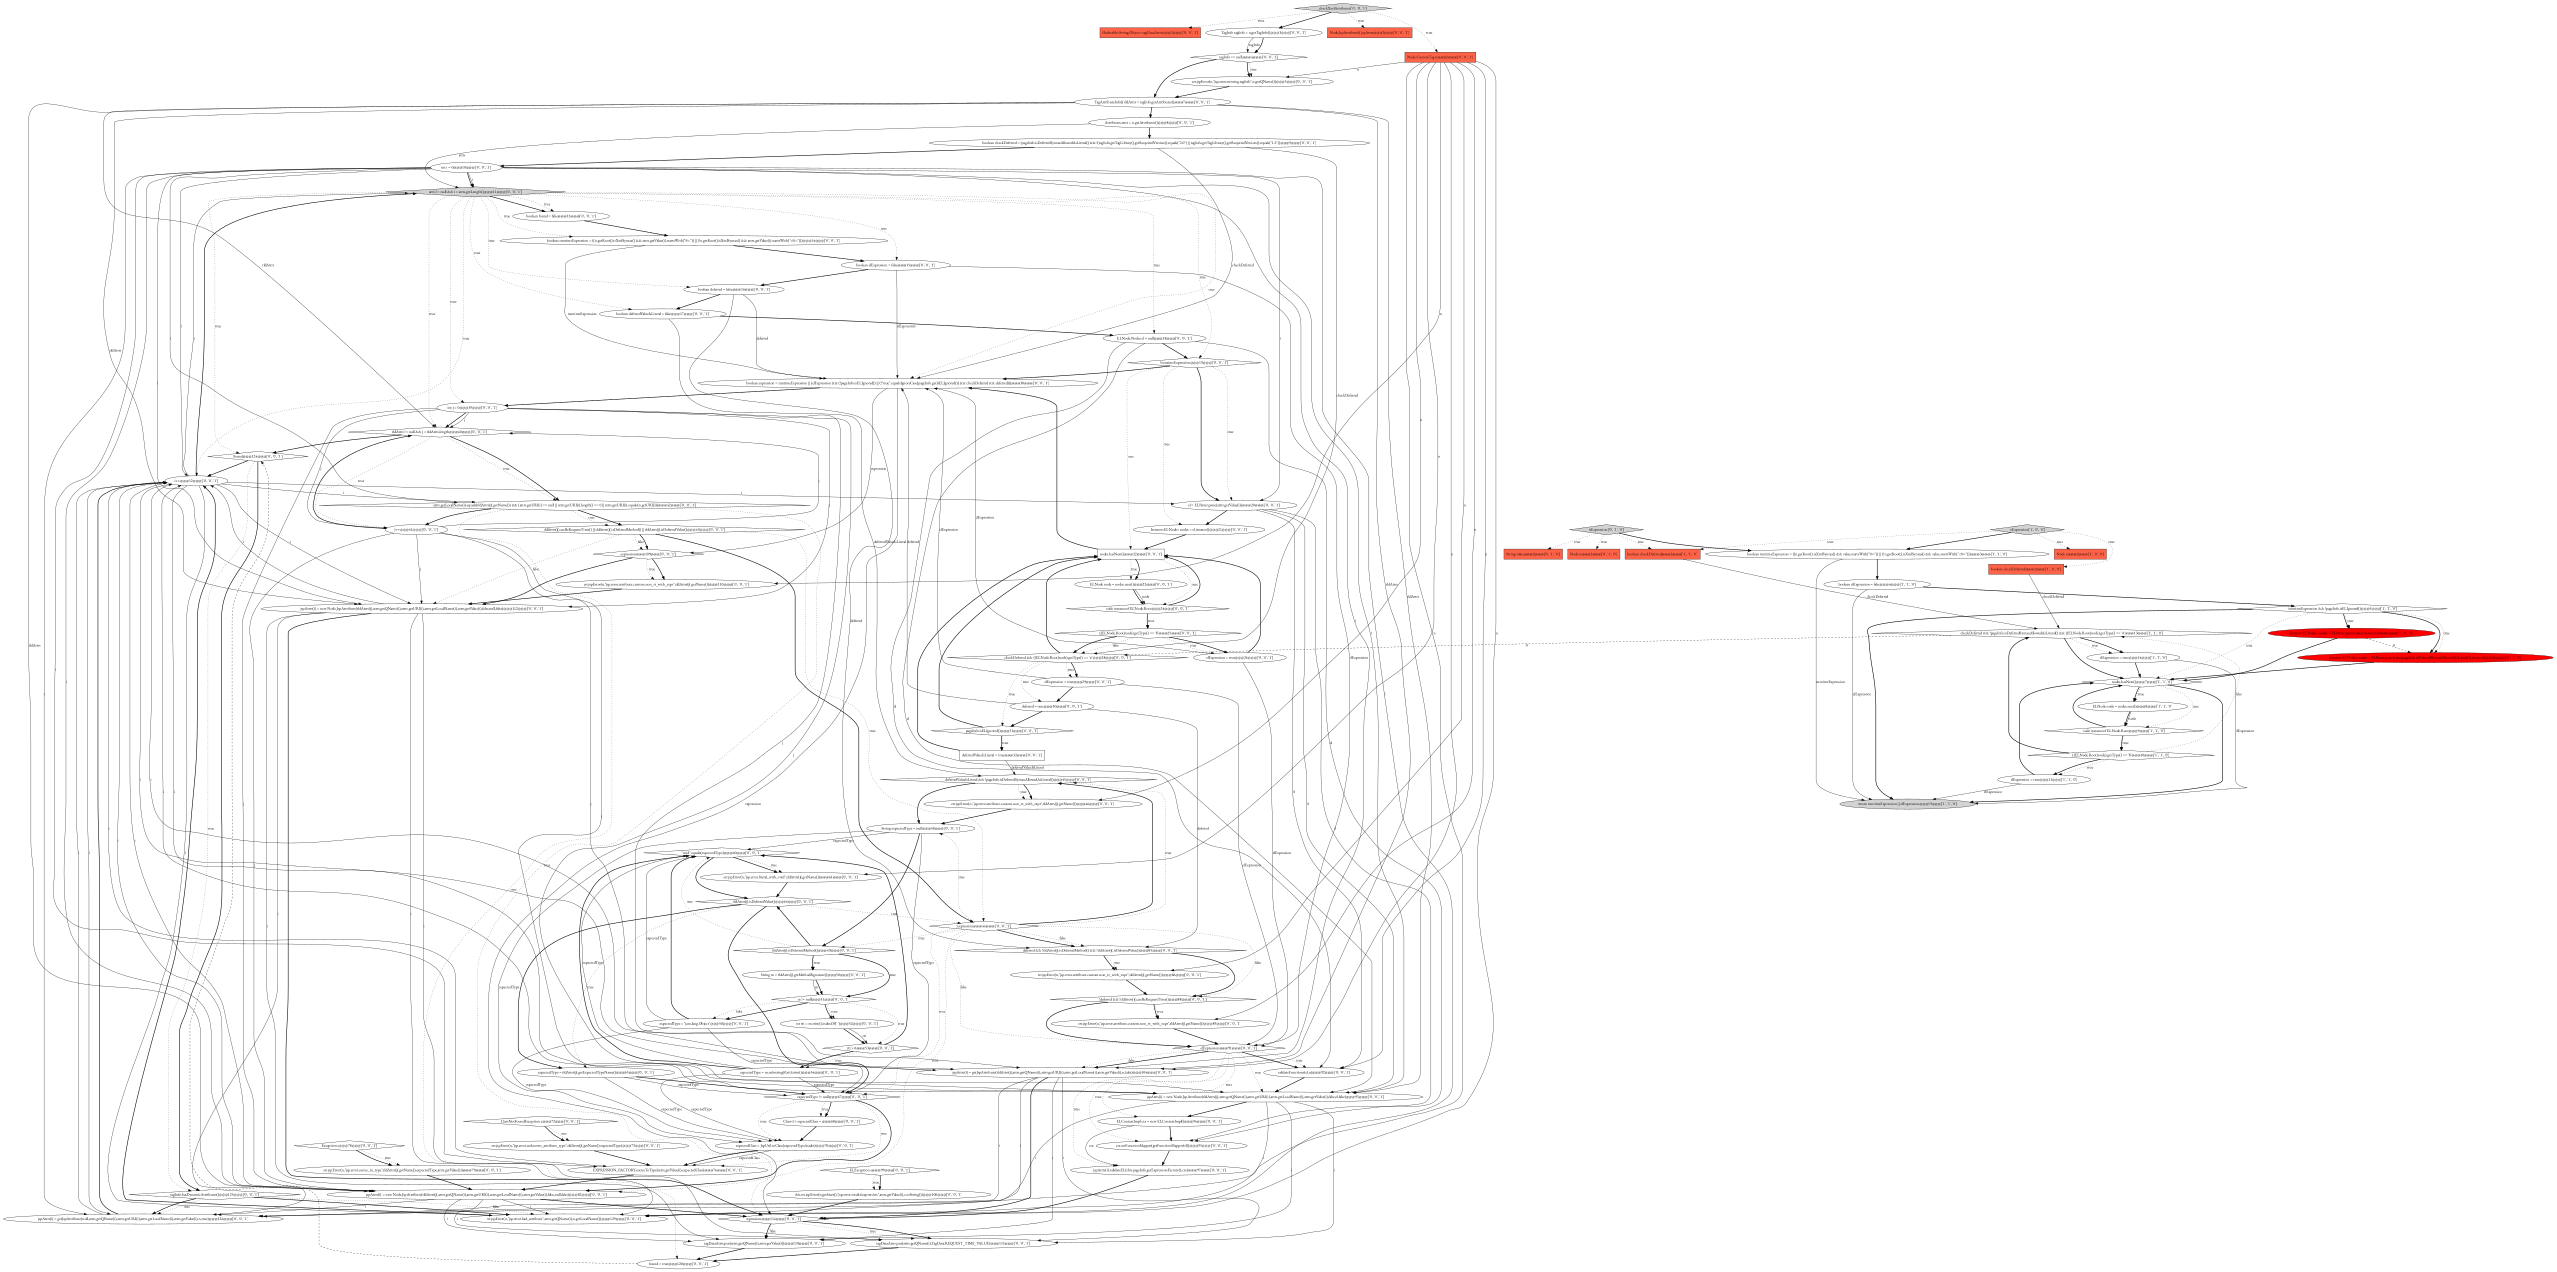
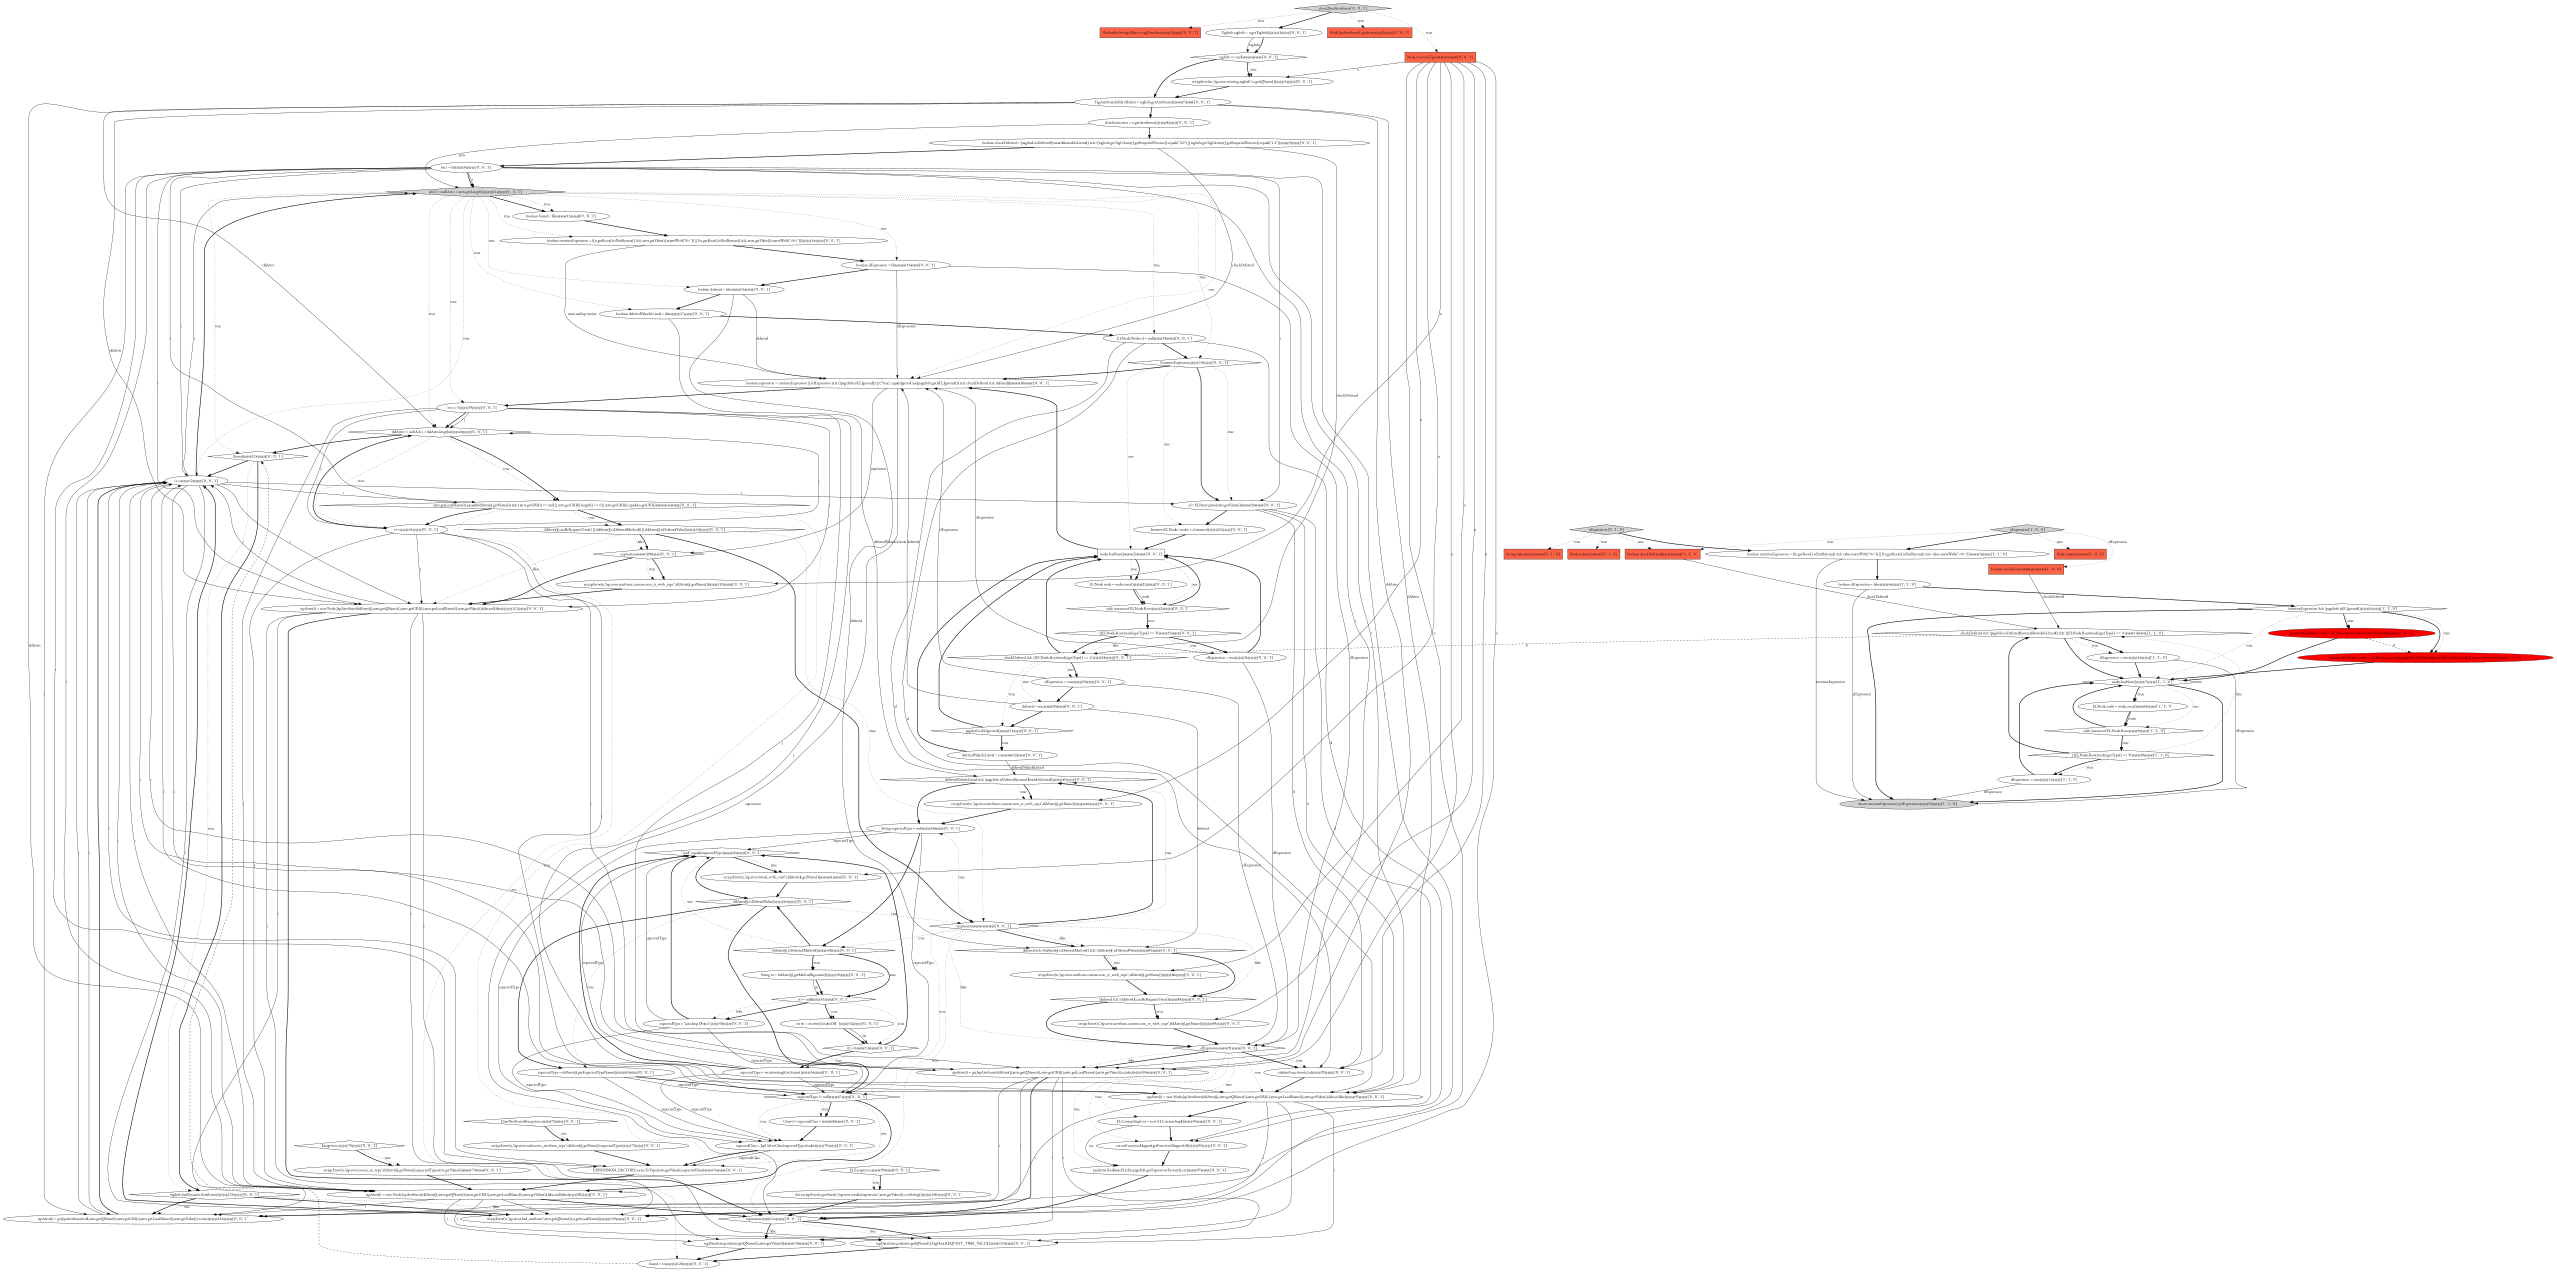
edge "isExpression['1', '0', '0']" -> "boolean checkDeferred@@@2@@@['1', '0', '0']": label "true" -> "elExpression"
node "deferredValueIsLiteral = true@@@32@@@['0', '0', '1']": shape box -> ellipse
